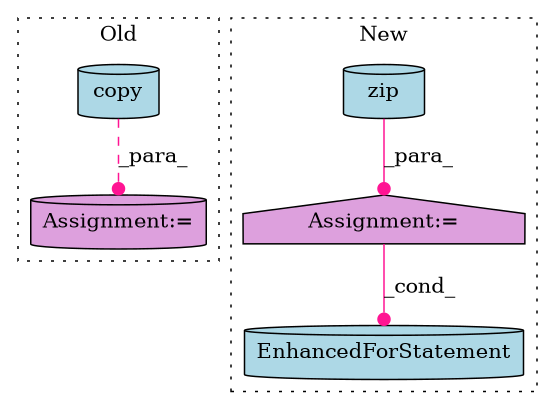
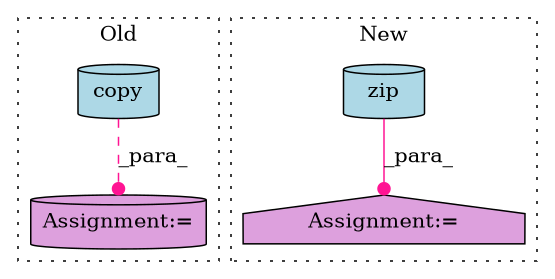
node "EnhancedForStatement": removed
